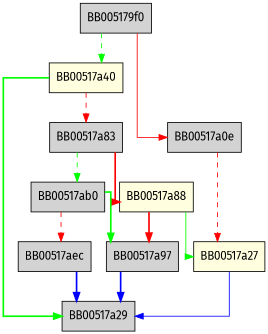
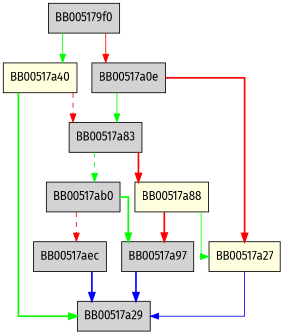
edge "BB005179f0" -> "BB00517a40": style dashed -> solid
edge "BB00517a0e" -> "BB00517a83": added
edge "BB00517a0e" -> "BB00517a27": style dashed -> bold
